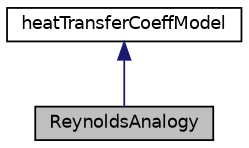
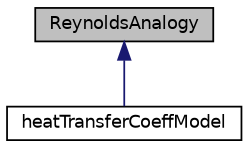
edge "ReynoldsAnalogy" -> "heatTransferCoeffModel": reversed
